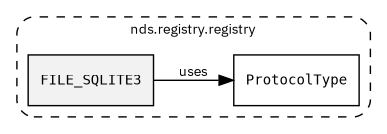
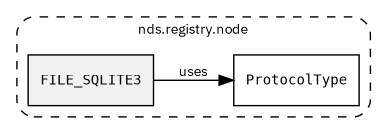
cluster "nds.registry.registry": label "nds.registry.registry" -> "nds.registry.node"
